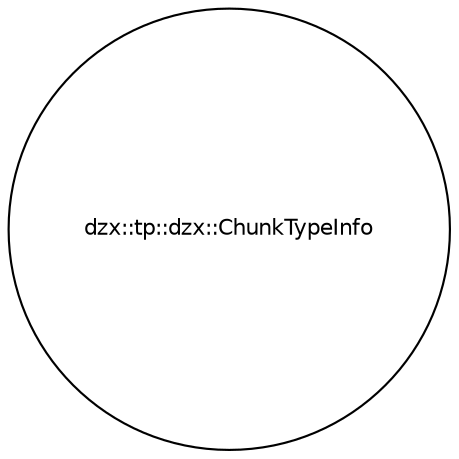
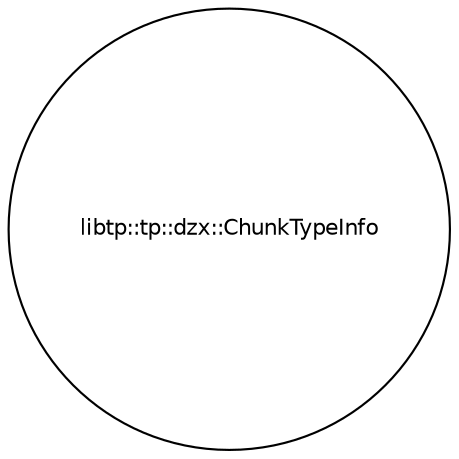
node "dzx::tp::dzx::ChunkTypeInfo": label "dzx::tp::dzx::ChunkTypeInfo" -> "libtp::tp::dzx::ChunkTypeInfo"
